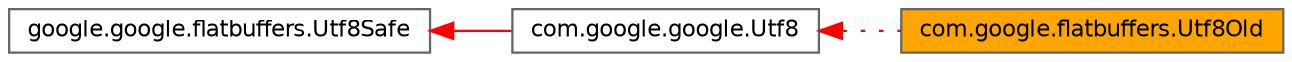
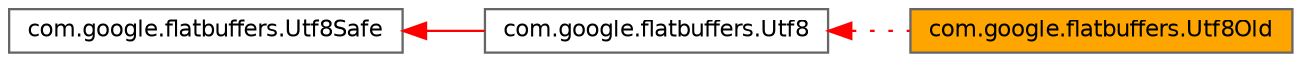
node "google.google.flatbuffers.Utf8Safe": label "google.google.flatbuffers.Utf8Safe" -> "com.google.flatbuffers.Utf8Safe"
node "com.google.google.Utf8": label "com.google.google.Utf8" -> "com.google.flatbuffers.Utf8"
